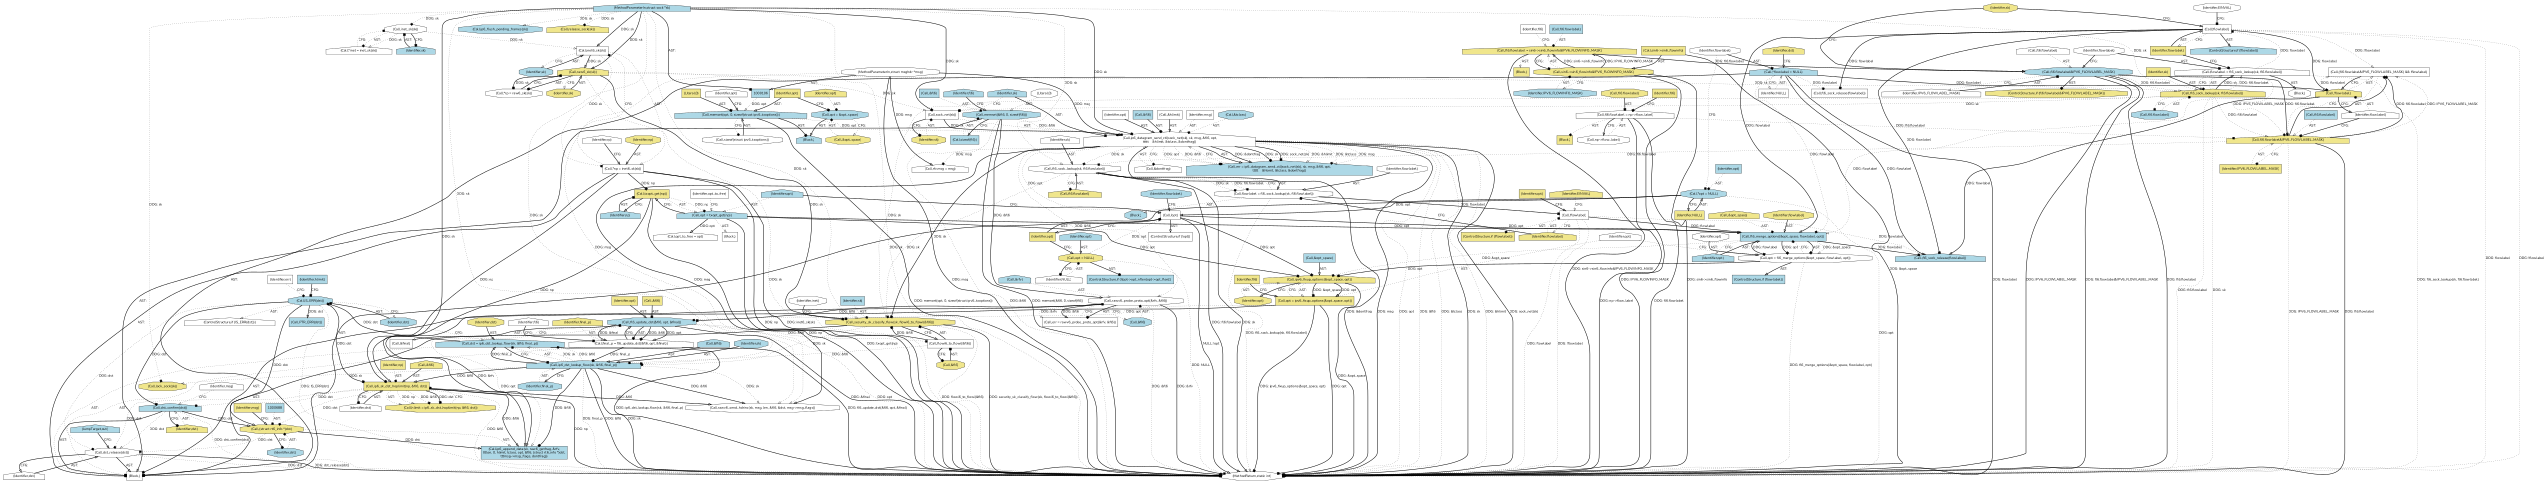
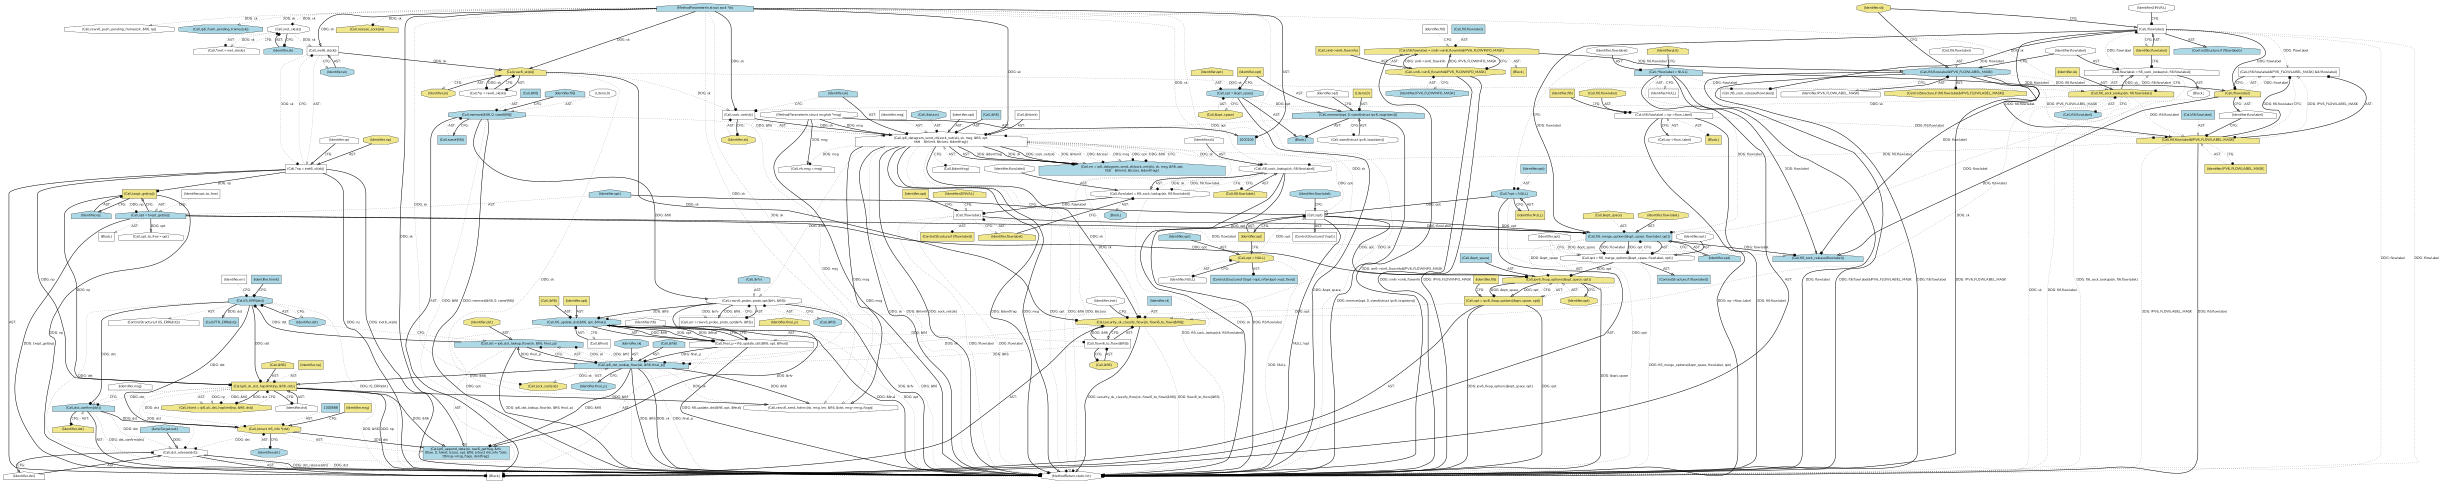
node "(Call,rawv6_push_pending_frames(sk, &fl6, rp))": added
edge "1000106" -> "(Call,memset(opt, 0, sizeof(struct ipv6_txoptions)))": now "(Call,opt = &opt_space)" -> "(Call,memset(opt, 0, sizeof(struct ipv6_txoptions)))"
edge "(JumpTarget,out:)" -> "(Call,dst_release(dst))": label "CFG: " -> "DDG: "
edge "(Call,sin6->sin6_flowinfo)" -> "(MethodReturn,static int)": now "(Call,opt = &opt_space)" -> "(MethodReturn,static int)"
